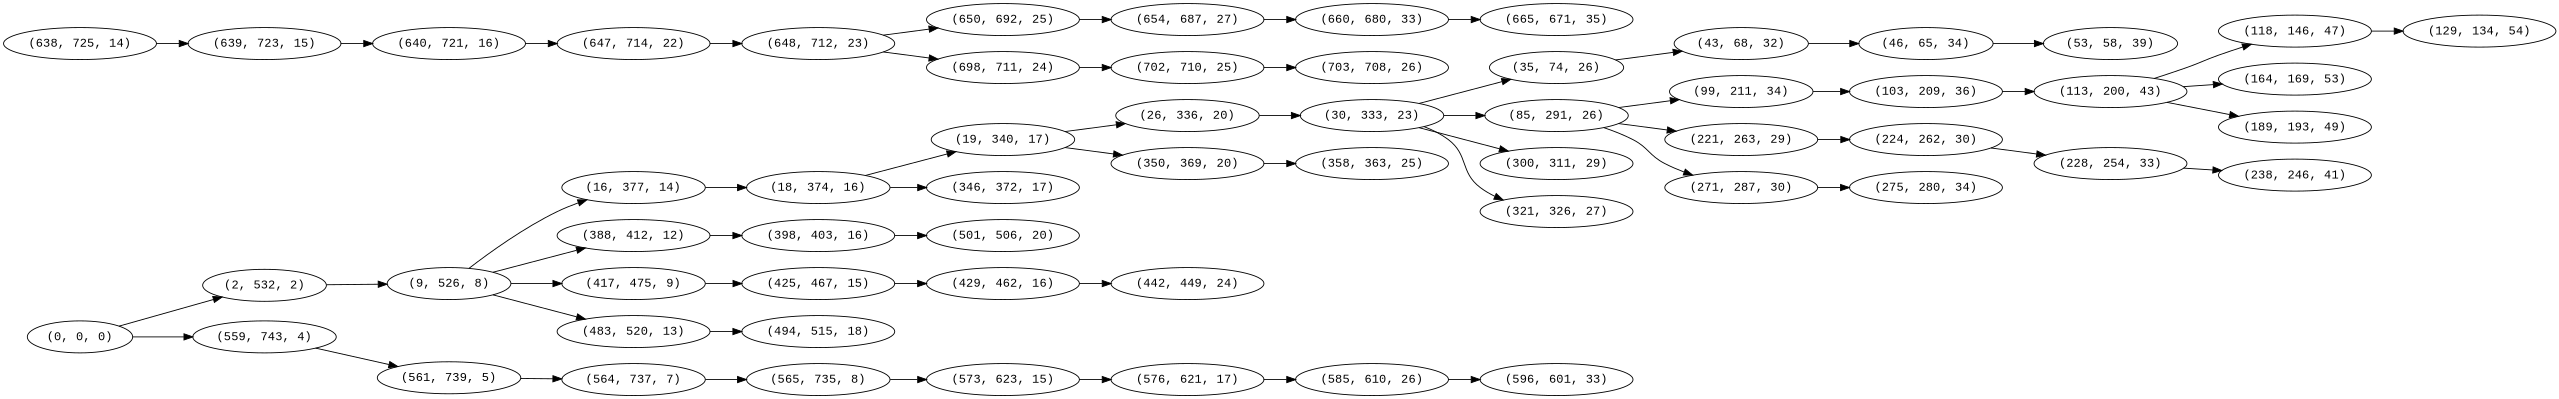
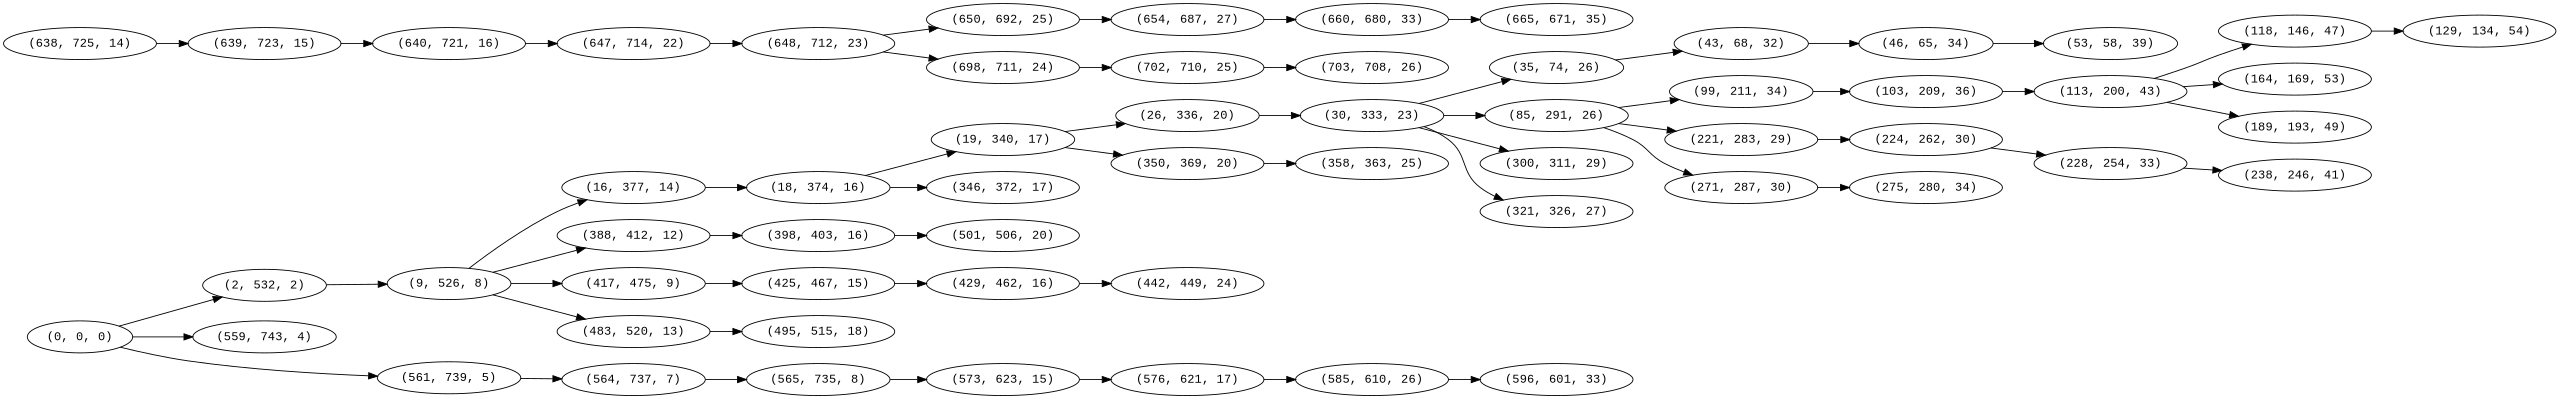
node "(221, 263, 29)": label "(221, 263, 29)" -> "(221, 283, 29)"
node "(494, 515, 18)": label "(494, 515, 18)" -> "(495, 515, 18)"
edge "(559, 743, 4)" -> "(561, 739, 5)": now "(0, 0, 0)" -> "(561, 739, 5)"
